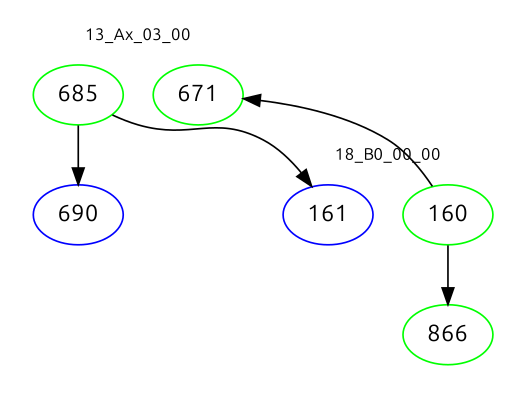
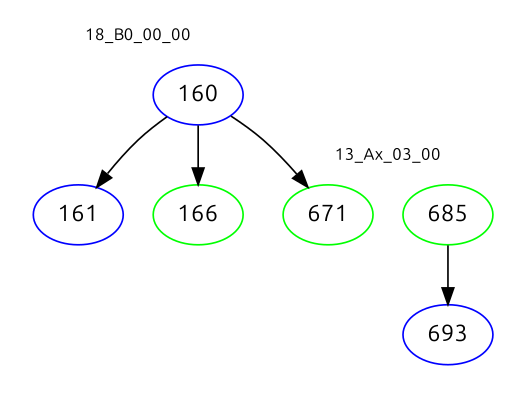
edge "685" -> "161": now "160" -> "161"
node "690": label "690" -> "693"
node "160": color green -> blue
node "866": label "866" -> "166"
